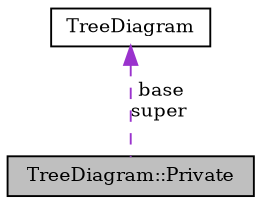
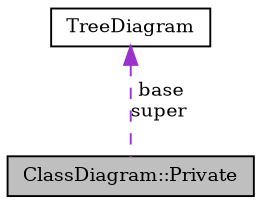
node "TreeDiagram::Private": label "TreeDiagram::Private" -> "ClassDiagram::Private"
